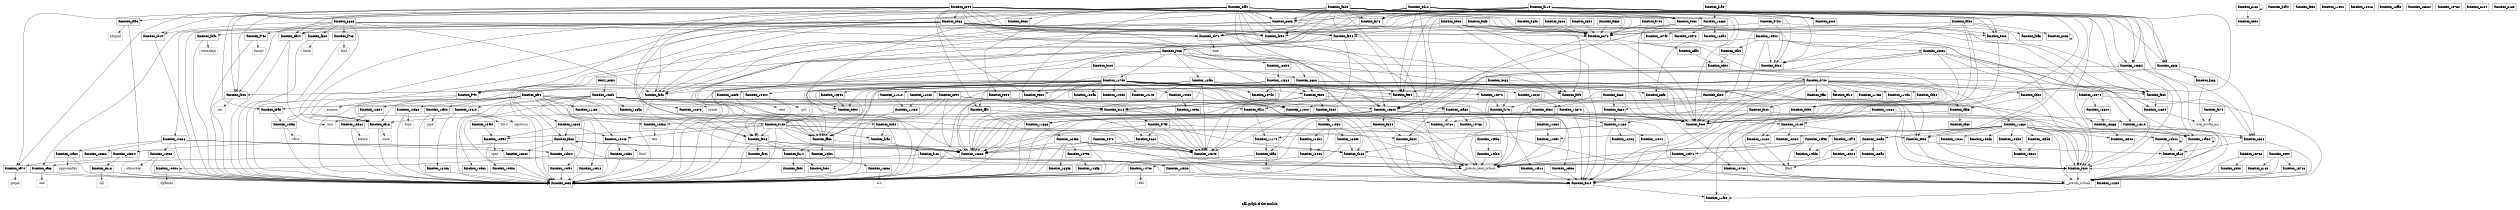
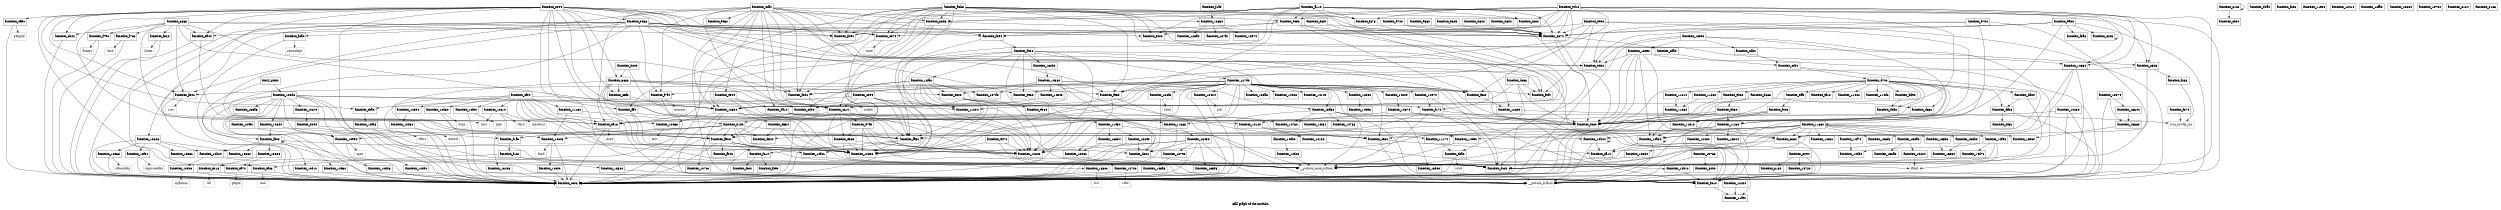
edge "function_101c0" -> "function_15084": now "function_101c0" -> "function_14b44"
